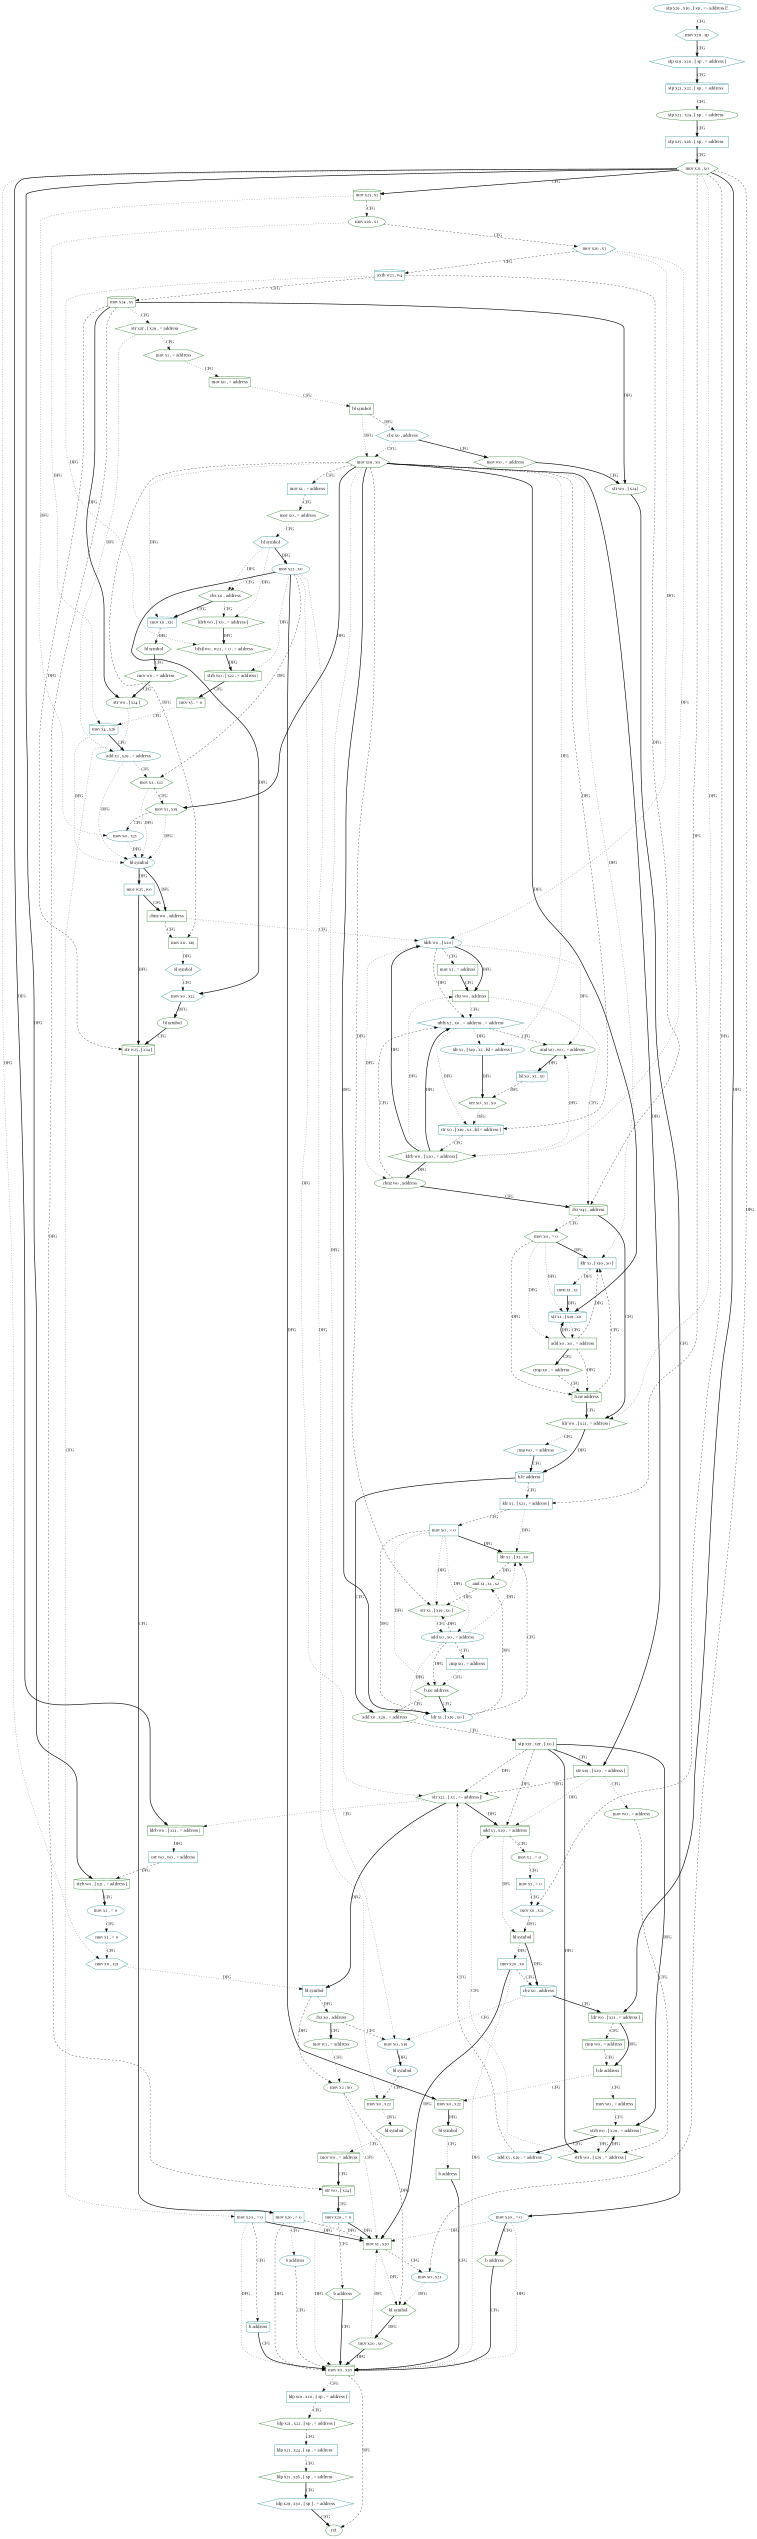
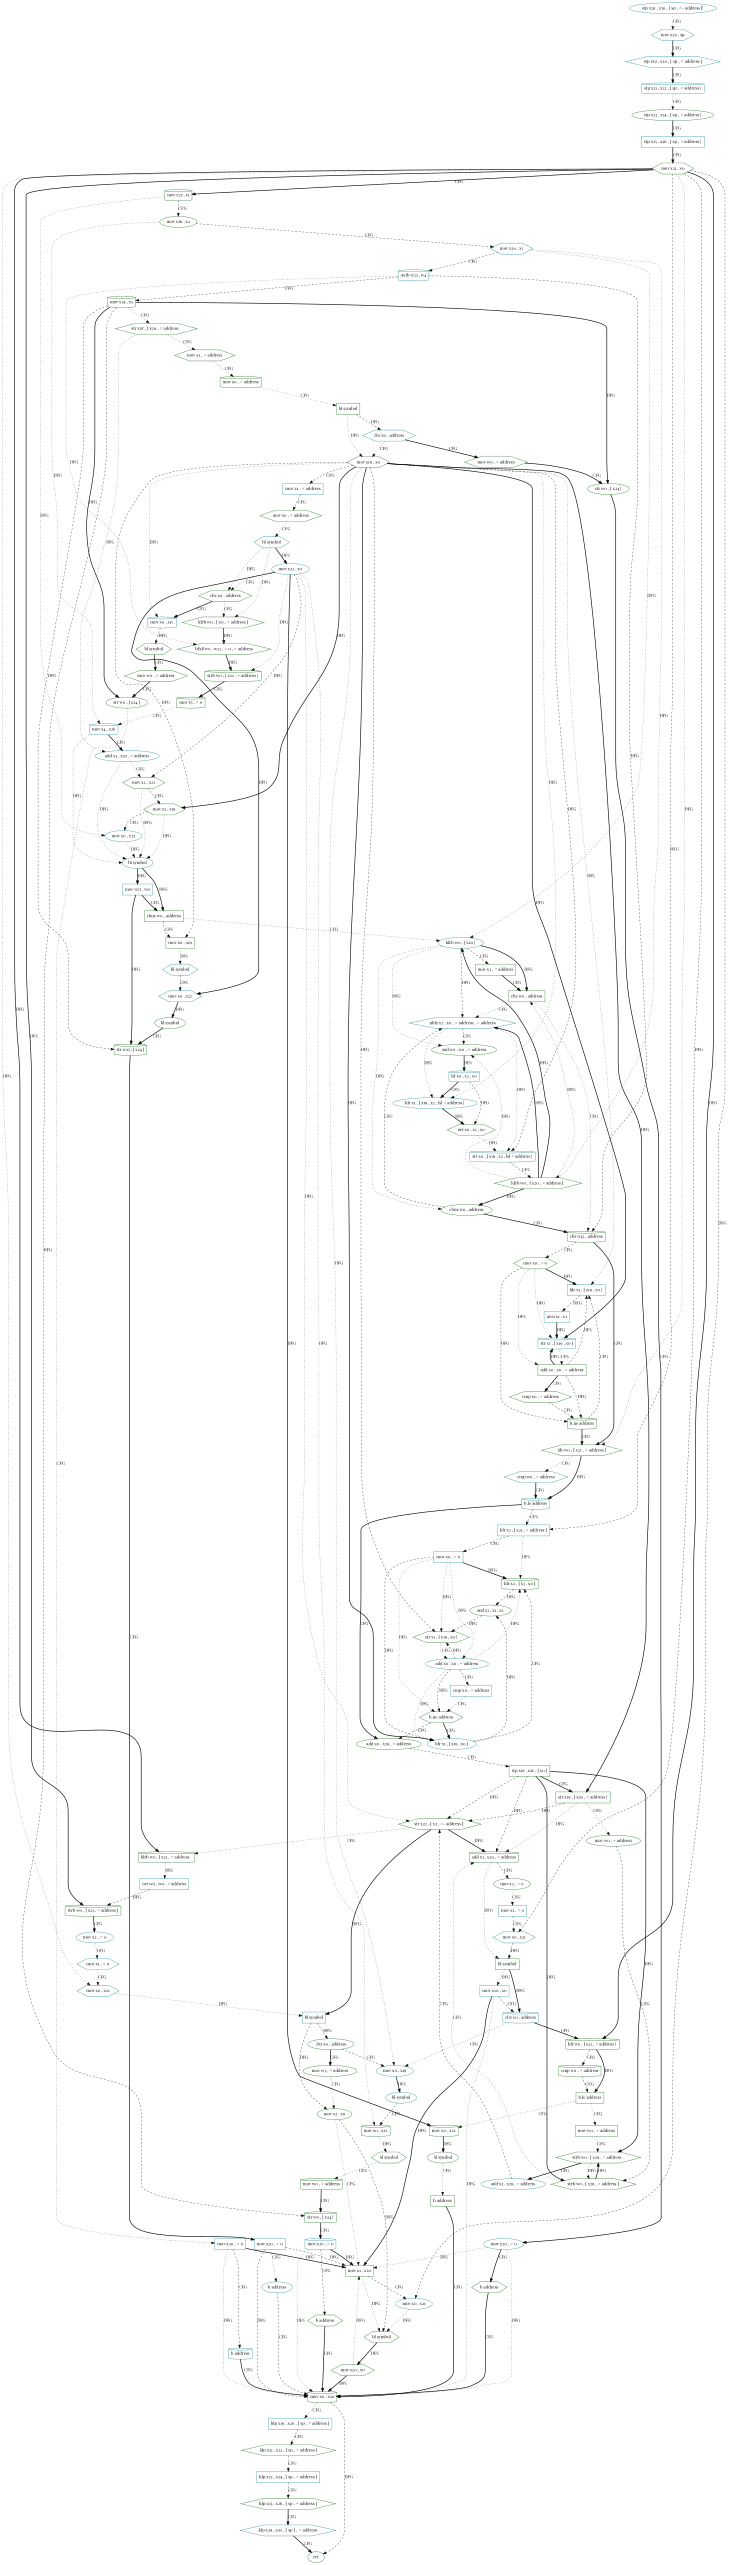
edge "lsl x0 , x3 , x0" -> "ldr x1 , [ x19 , x2 , lsl # address ]": added, label "CFG"
